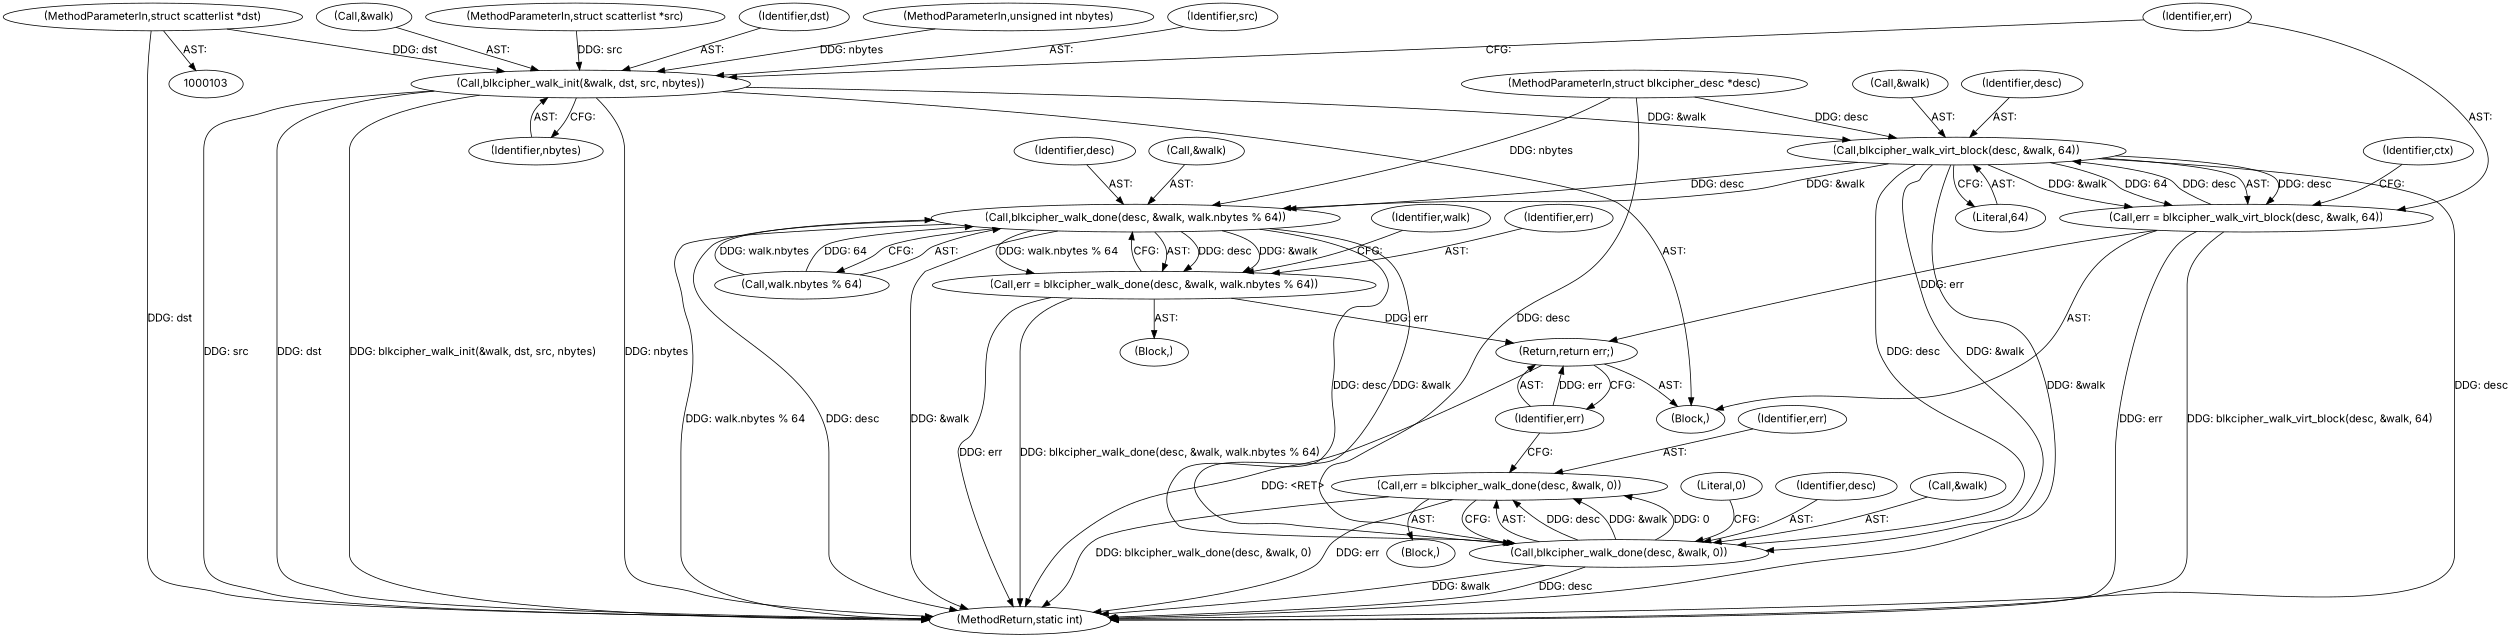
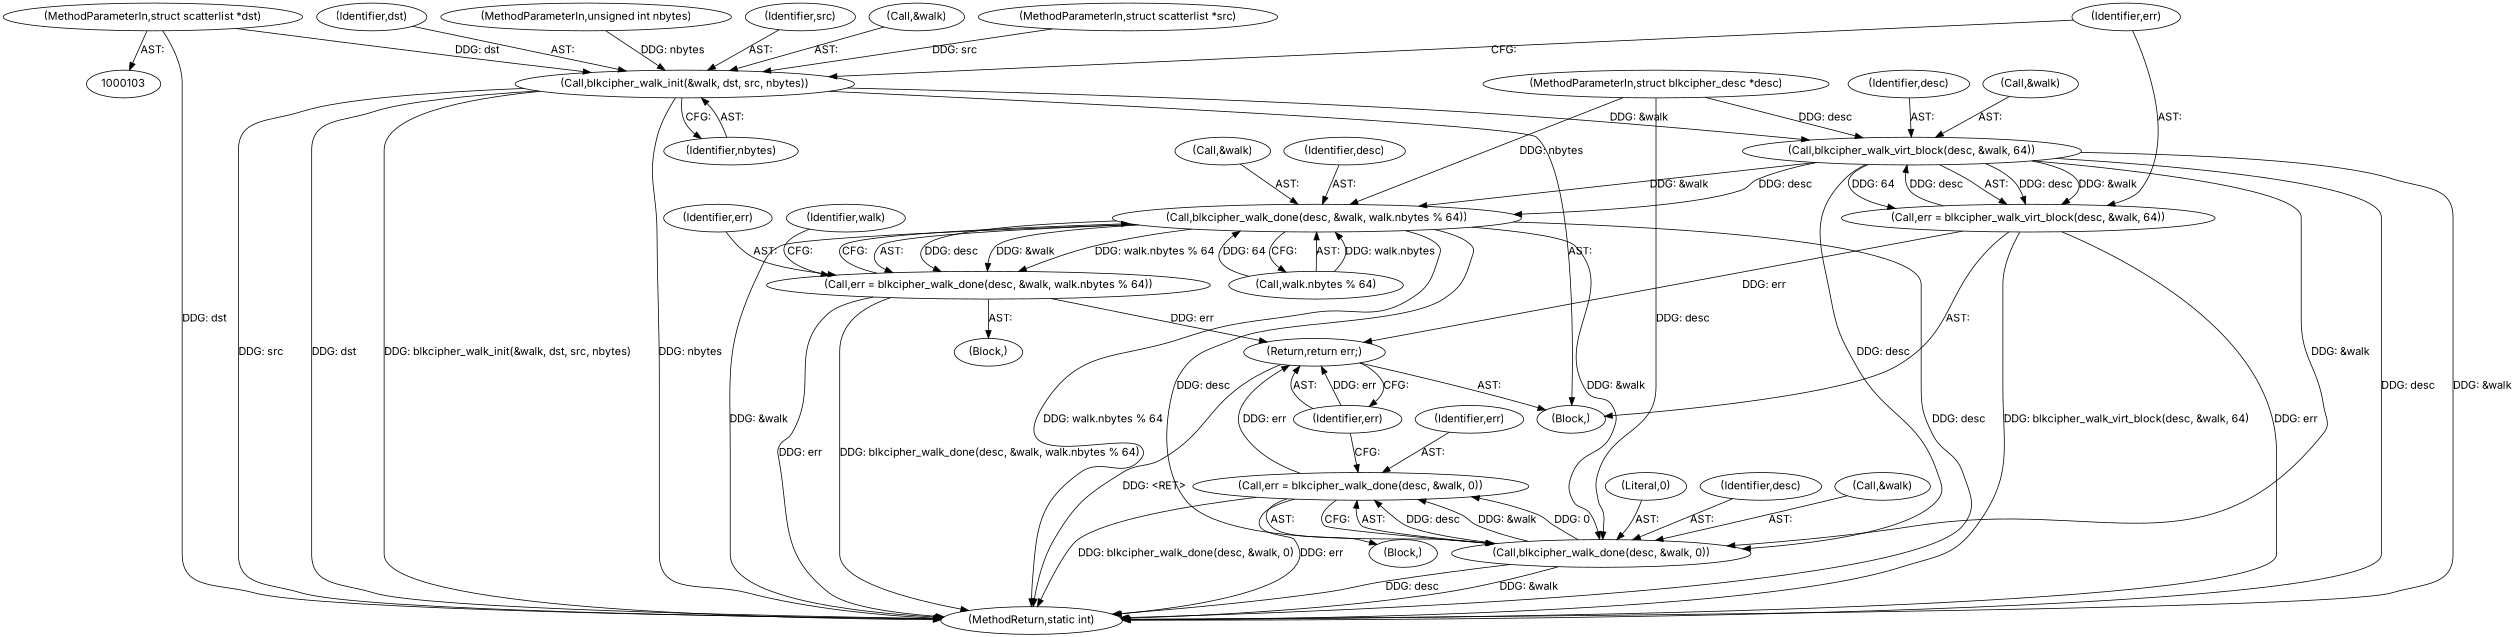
node "(Identifier,ctx)": removed
node "(Literal,64)": removed
edge "(Call,err = blkcipher_walk_done(desc, &walk, 0))" -> "(Return,return err;)": added, label "DDG: err"
edge "(Literal,0)" -> "(Call,blkcipher_walk_done(desc, &walk, 0))": label "CFG: " -> "AST: "
